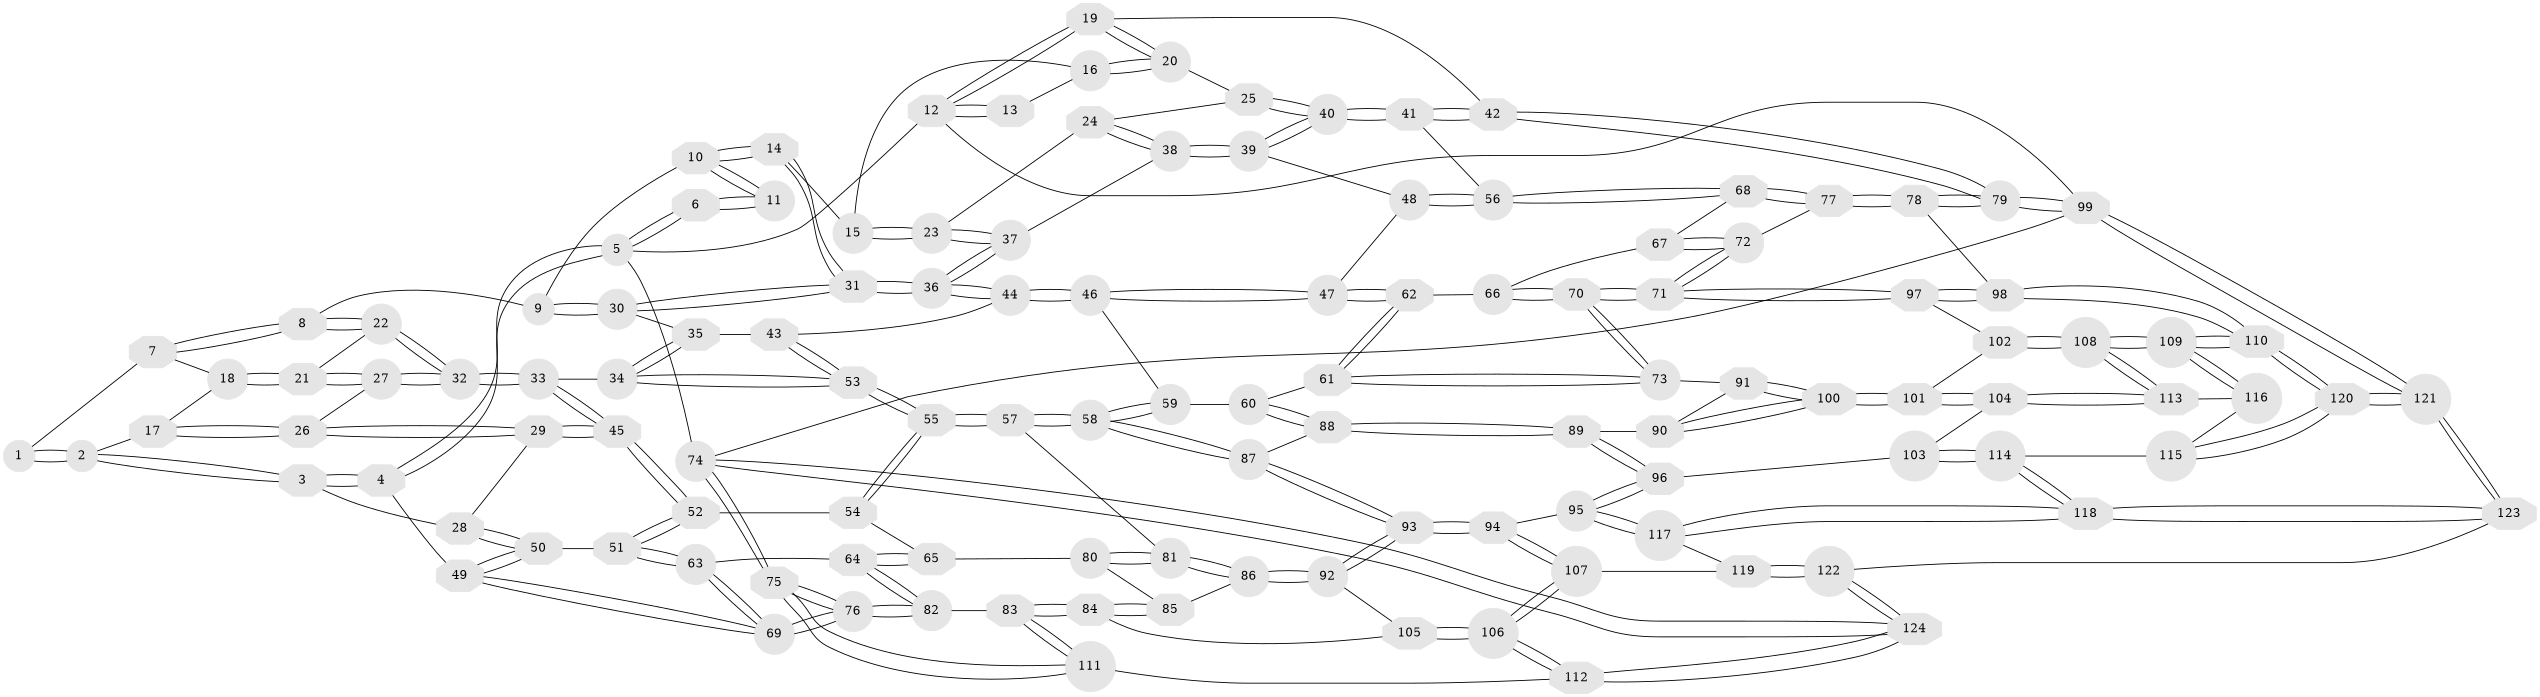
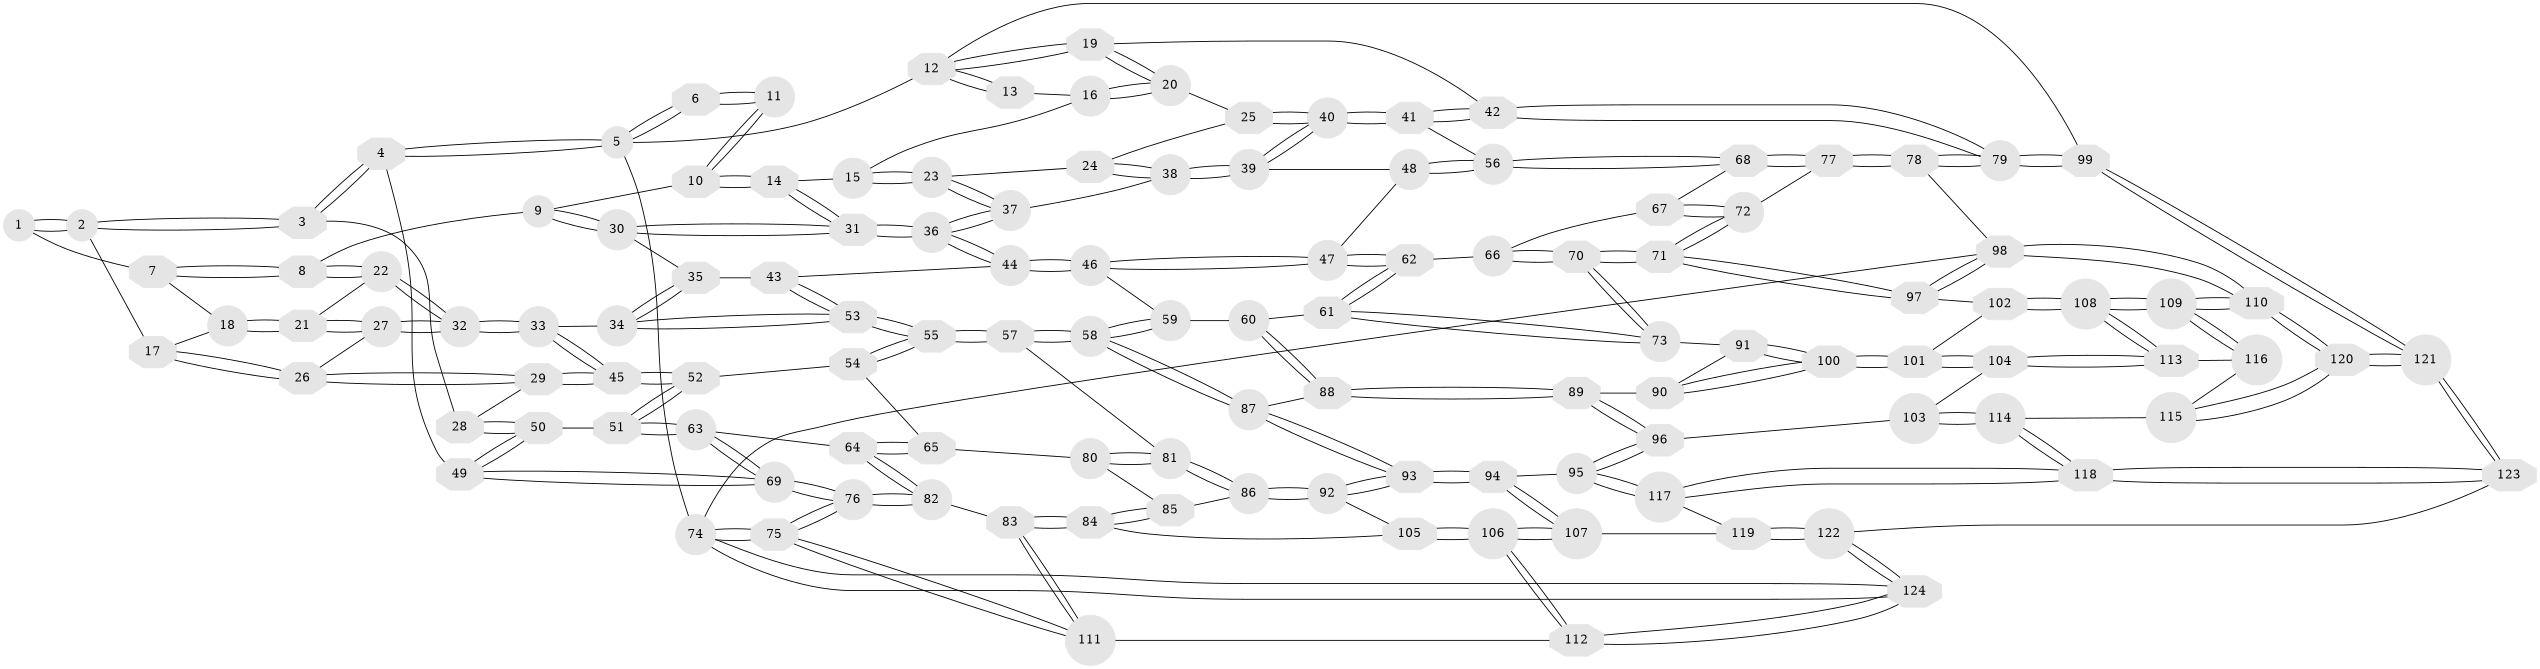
edge "99" -- "74": now "98" -- "74"
